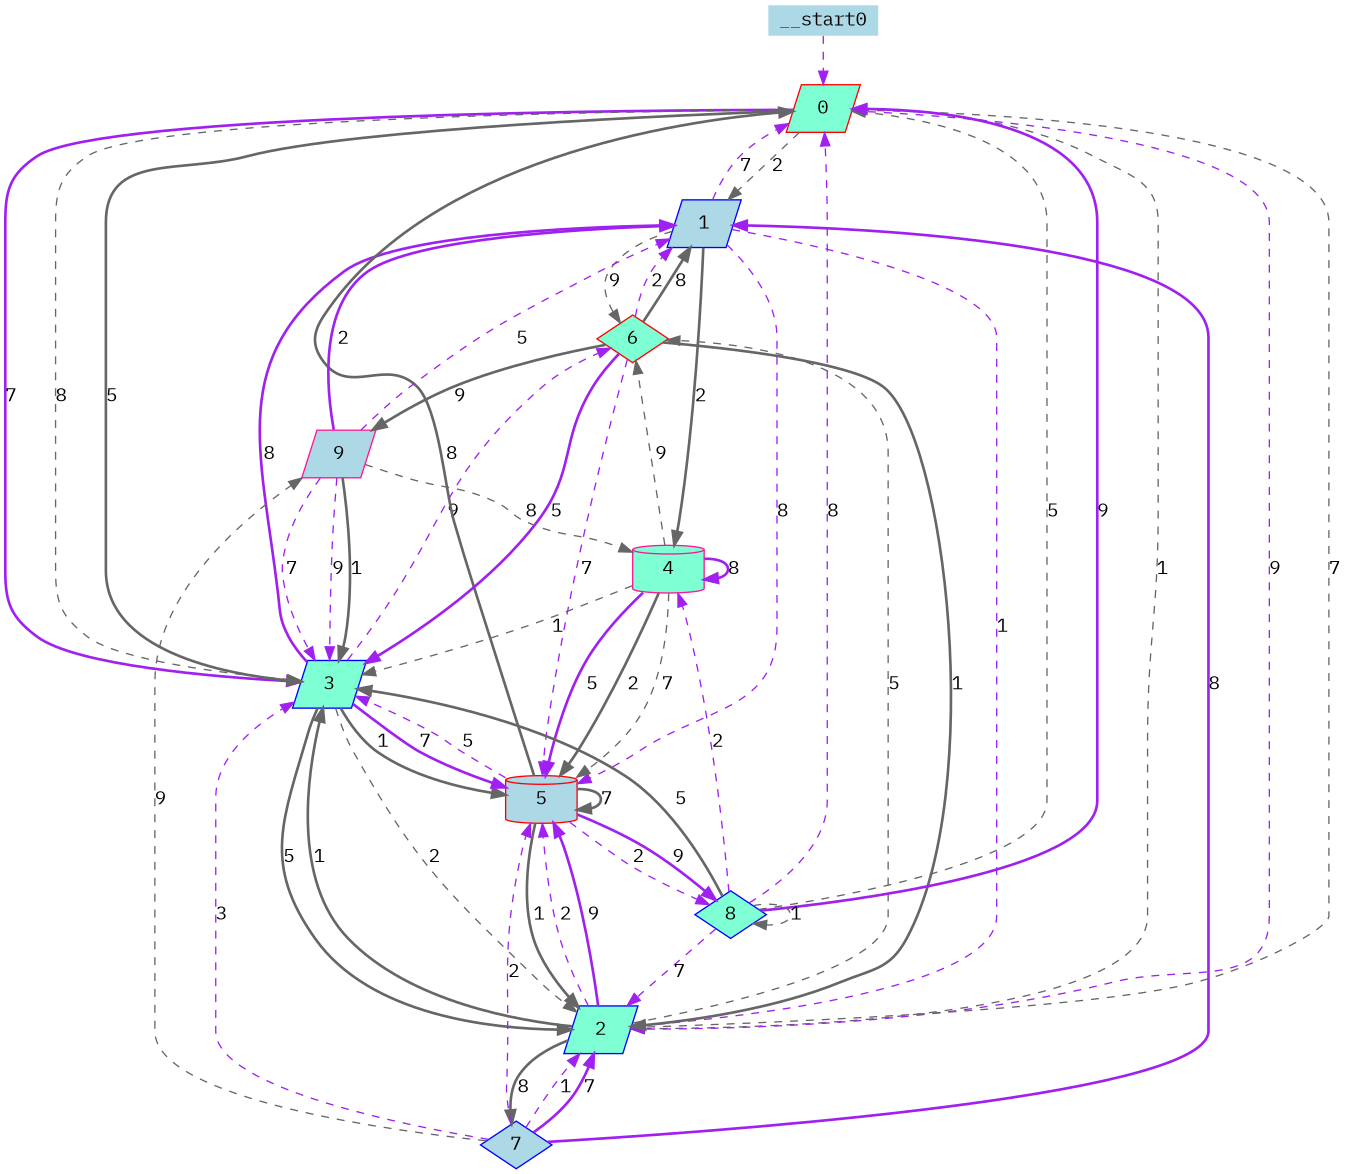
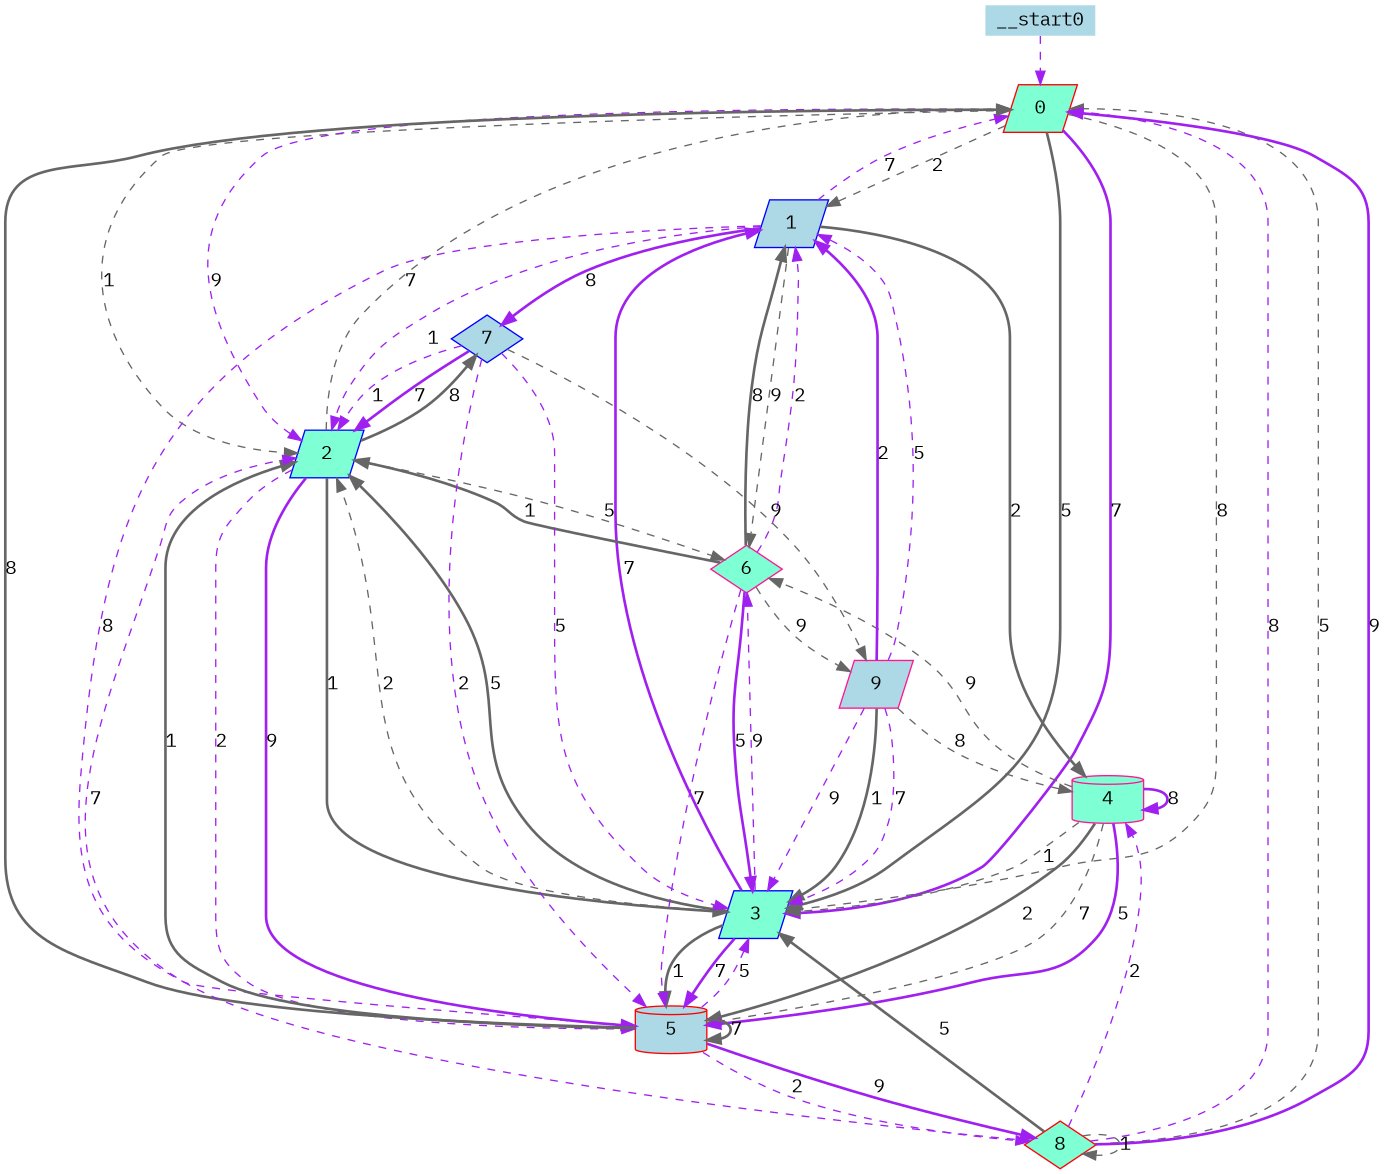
node "6": color red -> deeppink
edge "6" -> "9": style bold -> dashed
edge "3" -> "1": label "8" -> "7"
edge "7" -> "1": reversed
edge "7" -> "3": label "3" -> "5"
node "8": color blue -> red
